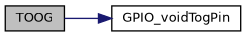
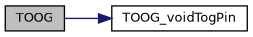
node "GPIO_voidTogPin": label "GPIO_voidTogPin" -> "TOOG_voidTogPin"
